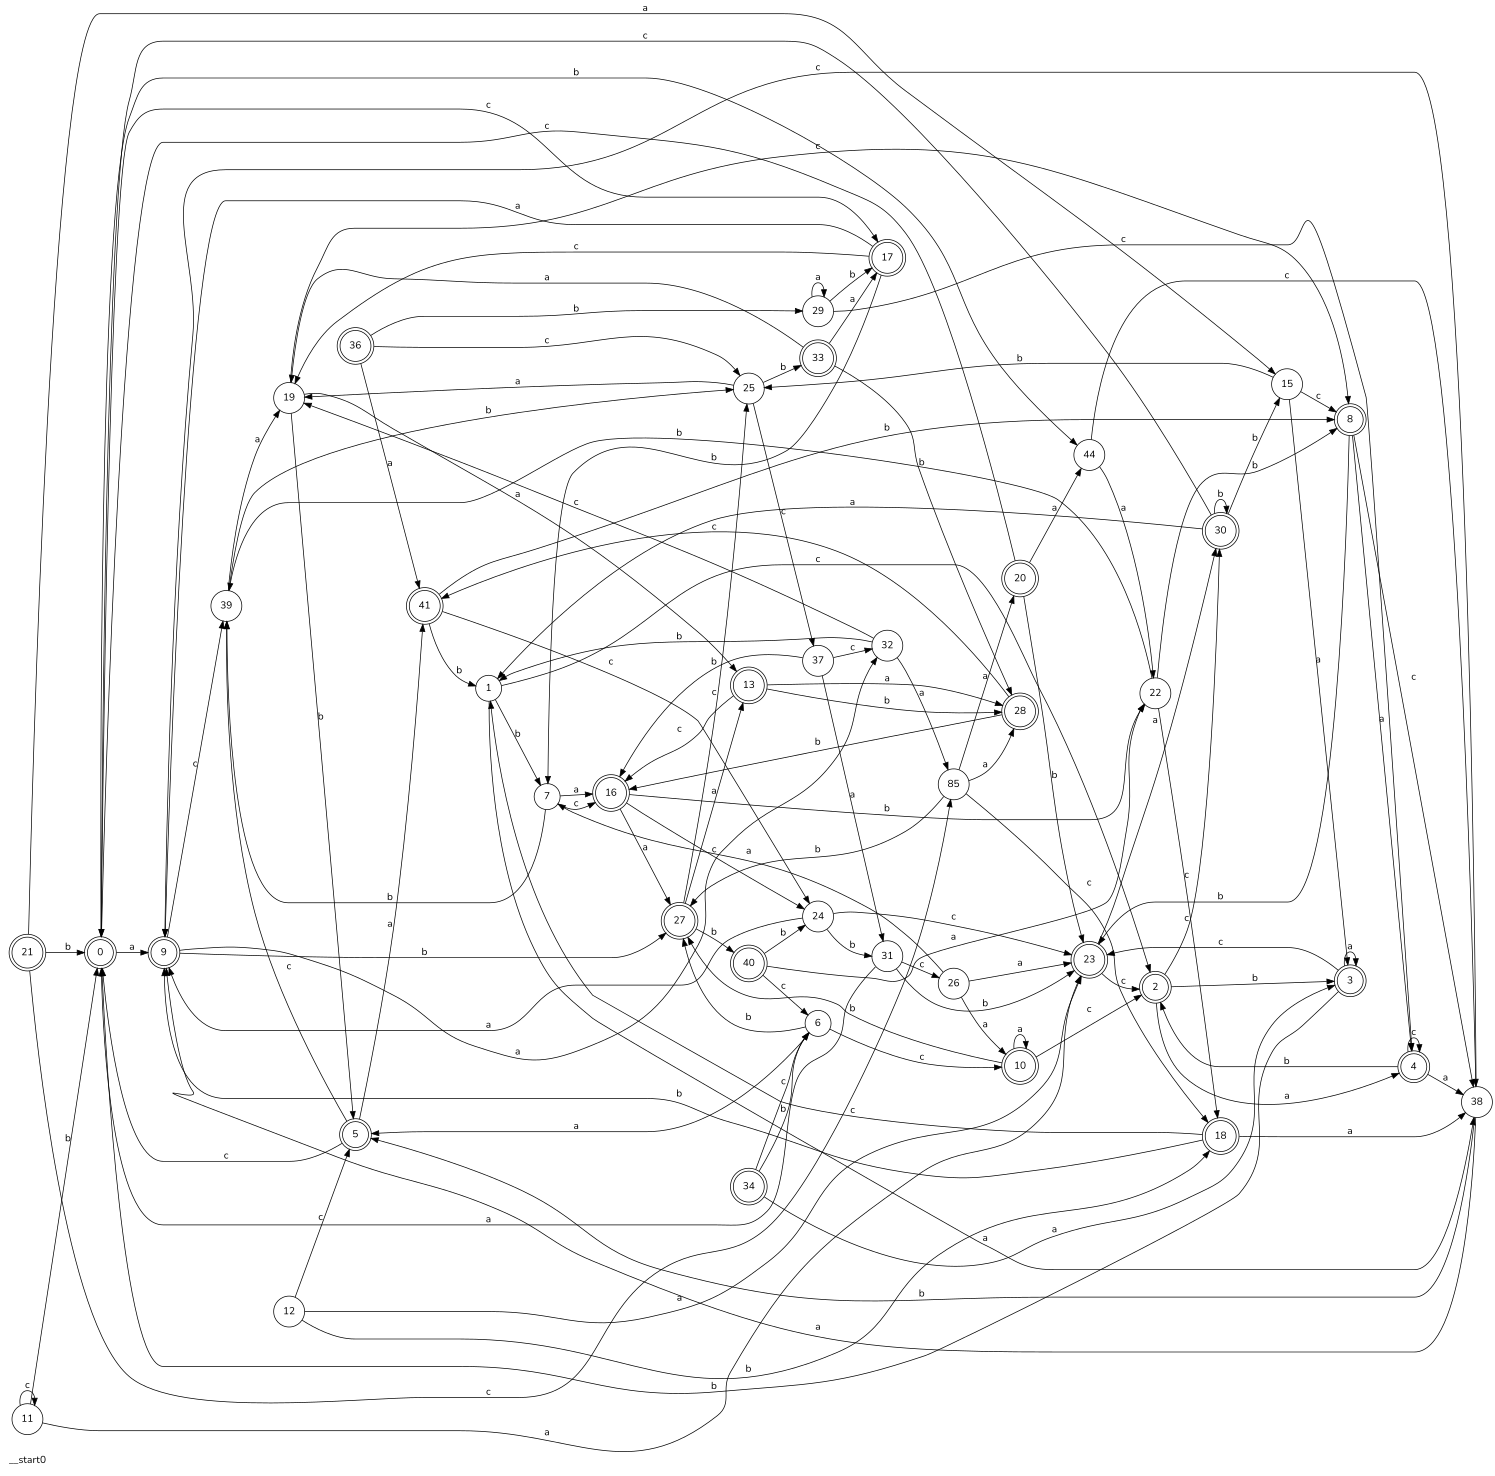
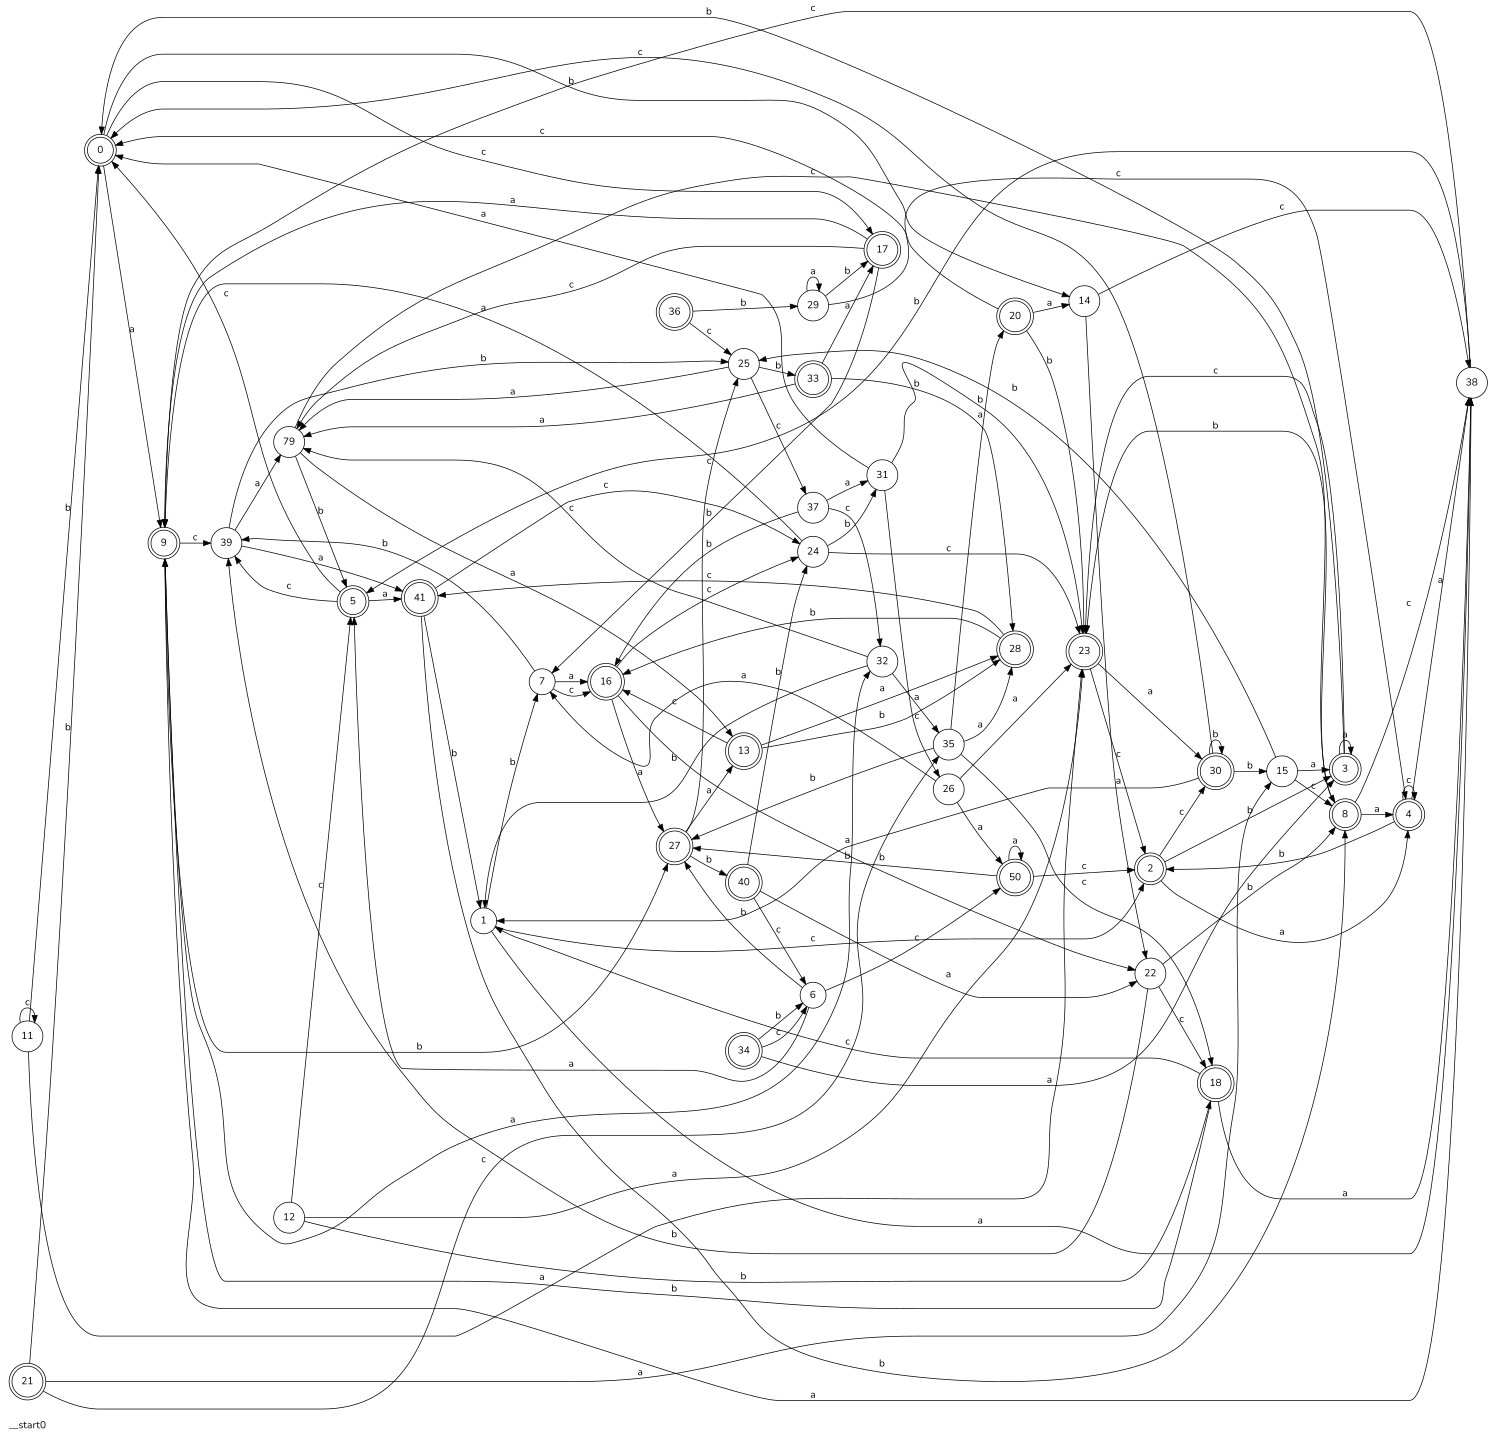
node "19": label "19" -> "79"
node "44": label "44" -> "14"
edge "36" -> "41": now "39" -> "41"
node "85": label "85" -> "35"
node "10": label "10" -> "50"
